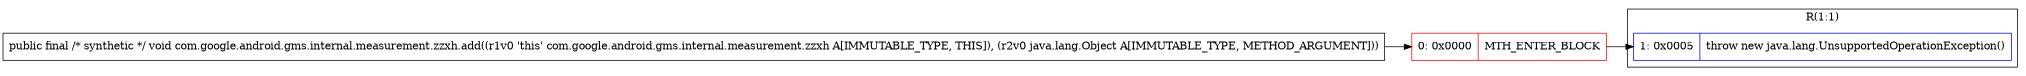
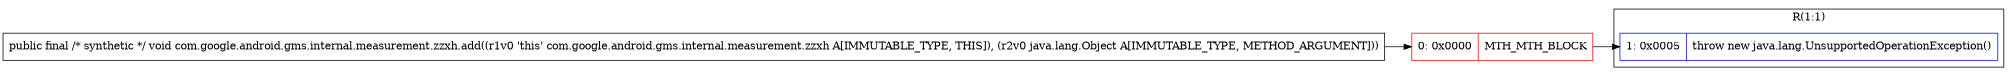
node "0: 0x0000": text "MTH_ENTER_BLOCK" -> "MTH_MTH_BLOCK"
